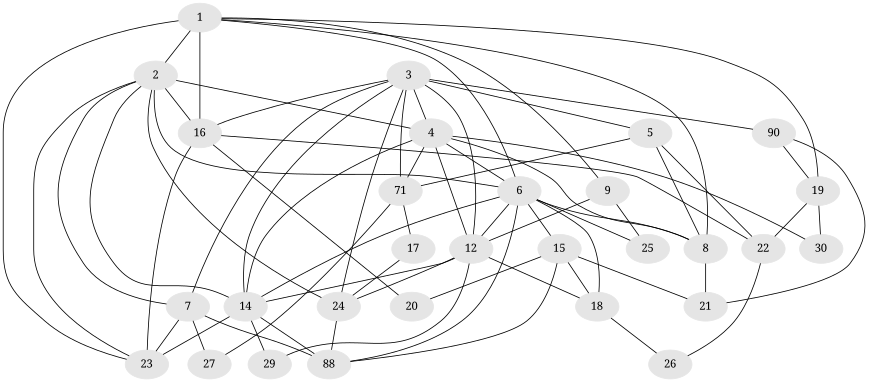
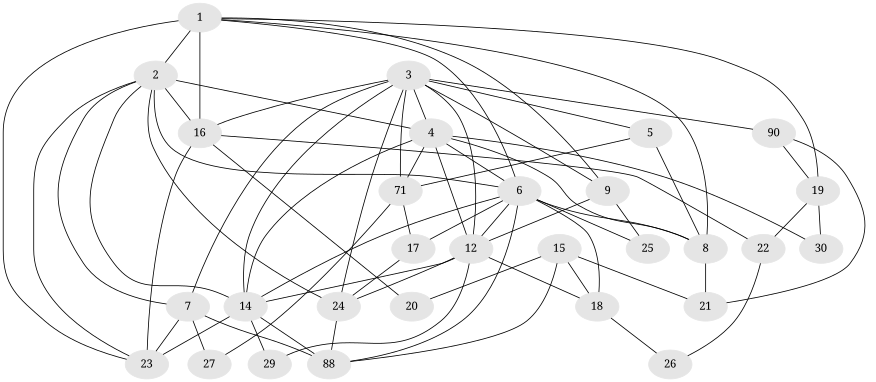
edge "3" -- "9": added
edge "5" -- "22": removed
edge "6" -- "15": now "6" -- "17"
